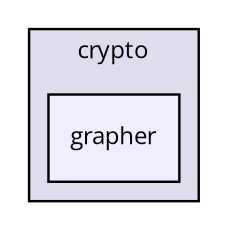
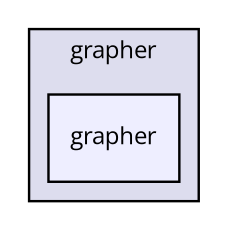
cluster "crypto": label "crypto" -> "grapher"
